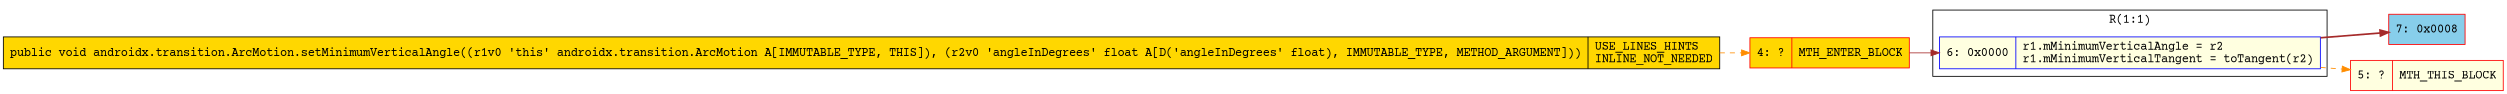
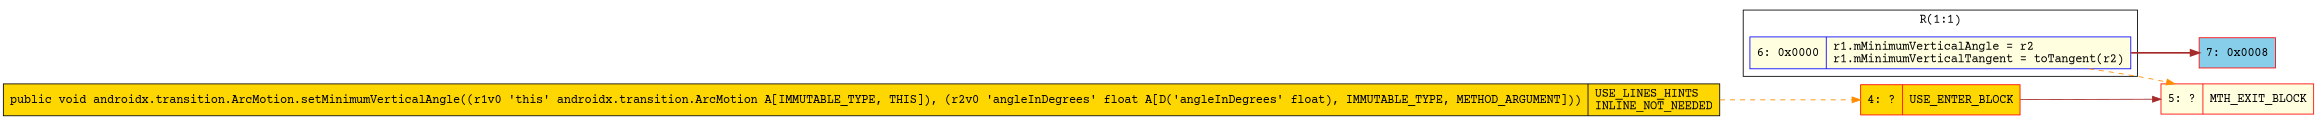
node "4: ?": text "MTH_ENTER_BLOCK" -> "USE_ENTER_BLOCK"
edge "4: ?" -> "6: 0x0000": now "4: ?" -> "5: ?"
node "5: ?": text "MTH_THIS_BLOCK" -> "MTH_EXIT_BLOCK"
